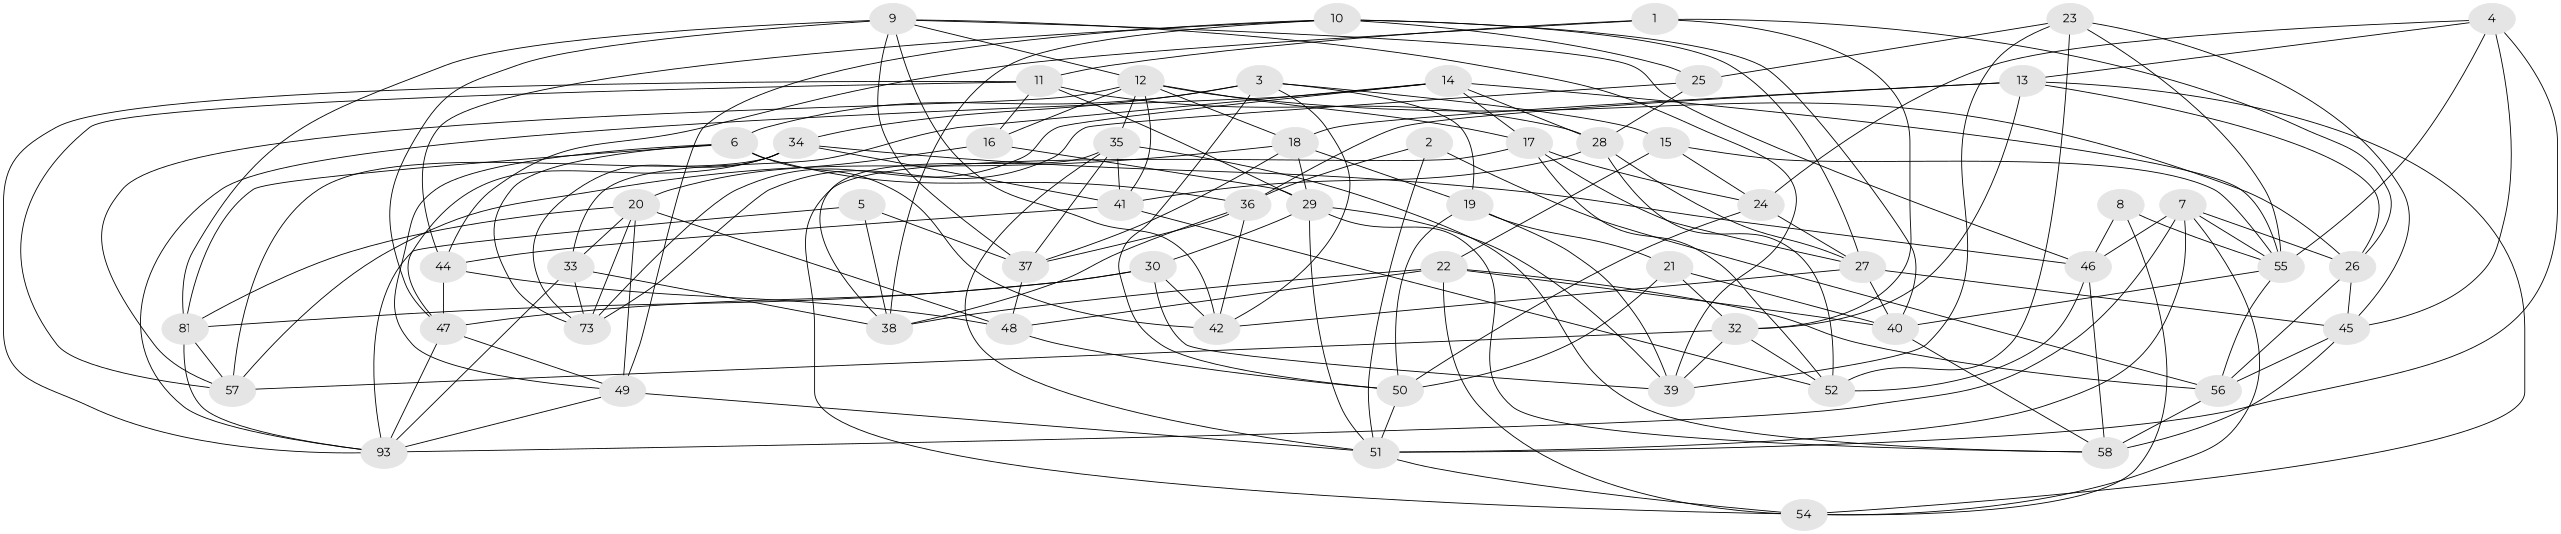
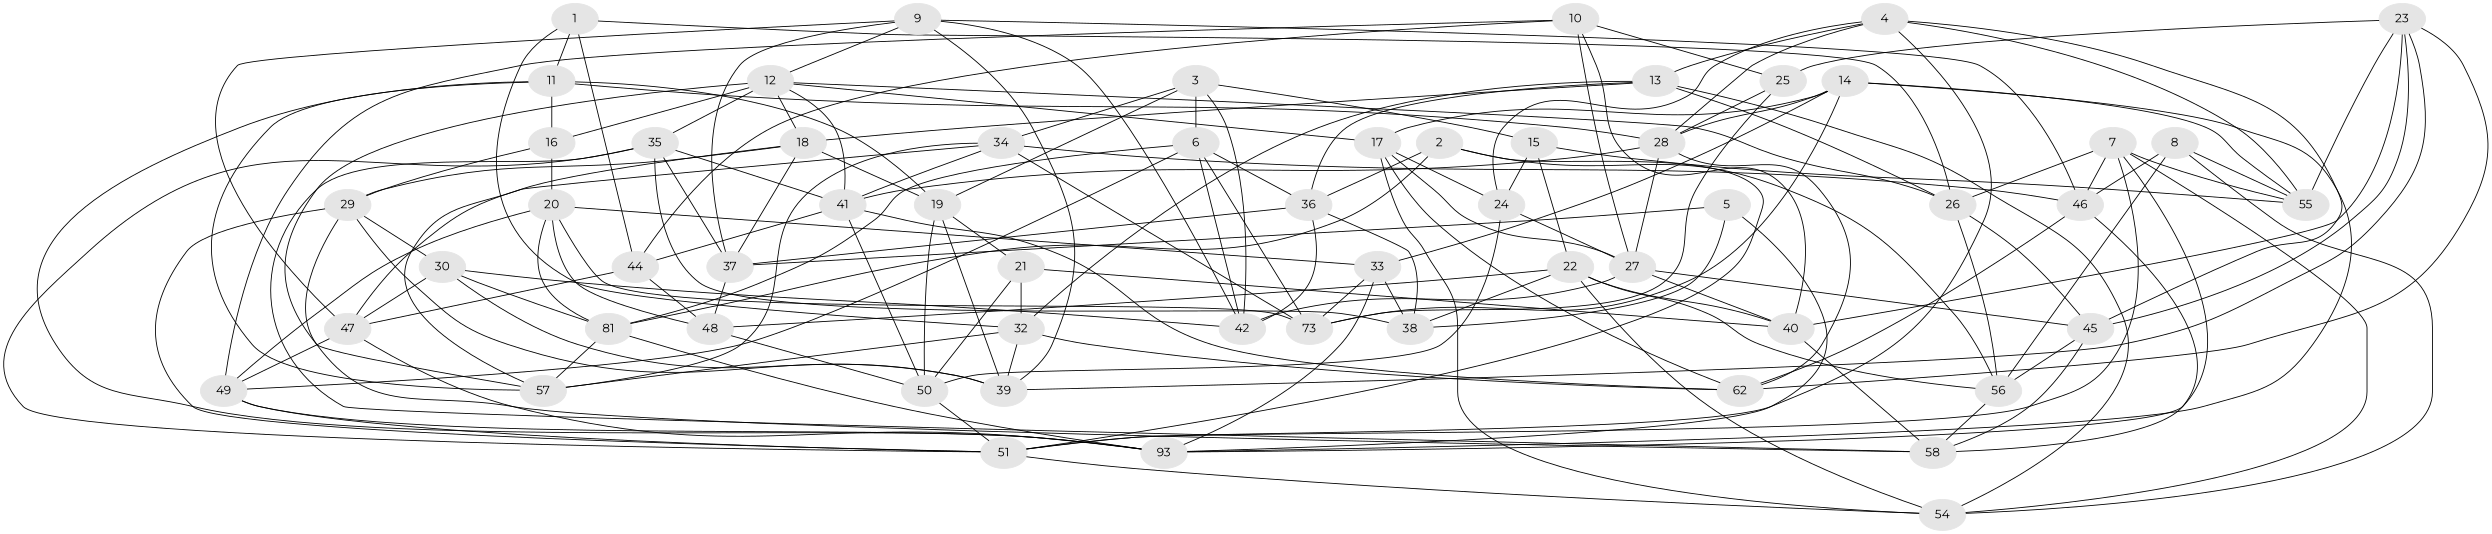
edge "10" -- "38": removed
edge "9" -- "81": now "2" -- "81"
edge "4" -- "28": added
edge "11" -- "29": now "11" -- "19"
edge "3" -- "50": now "41" -- "50"
edge "55" -- "40": now "23" -- "40"
edge "55" -- "56": now "8" -- "56"
node "52": label "52" -> "62"
